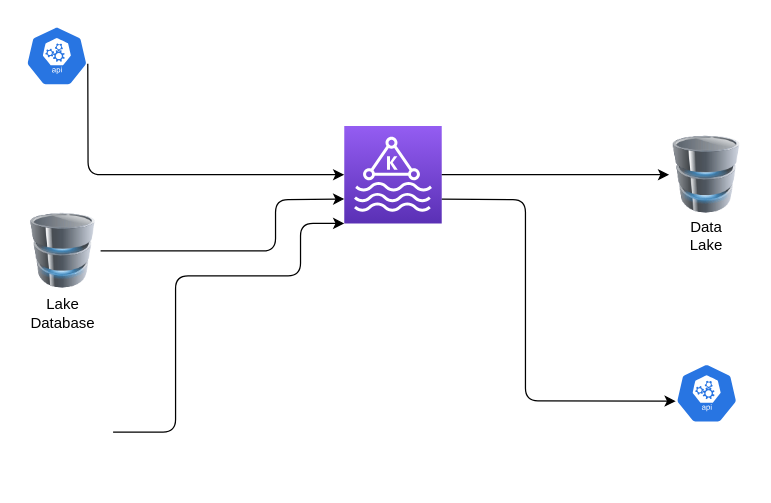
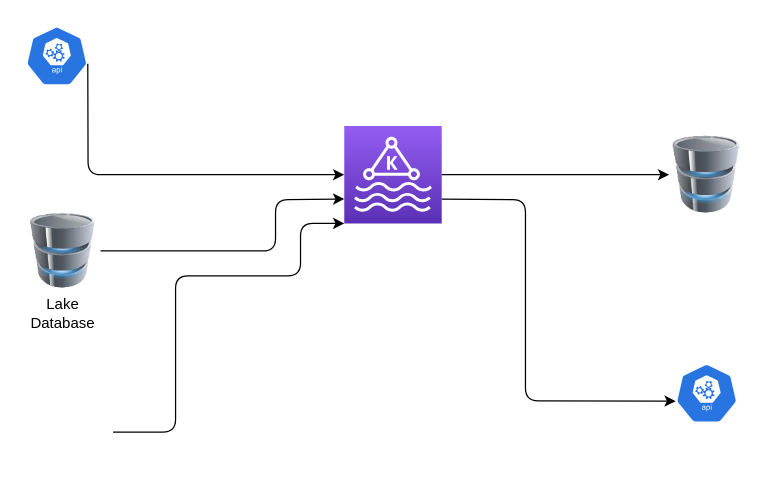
node "Data Lake": removed
